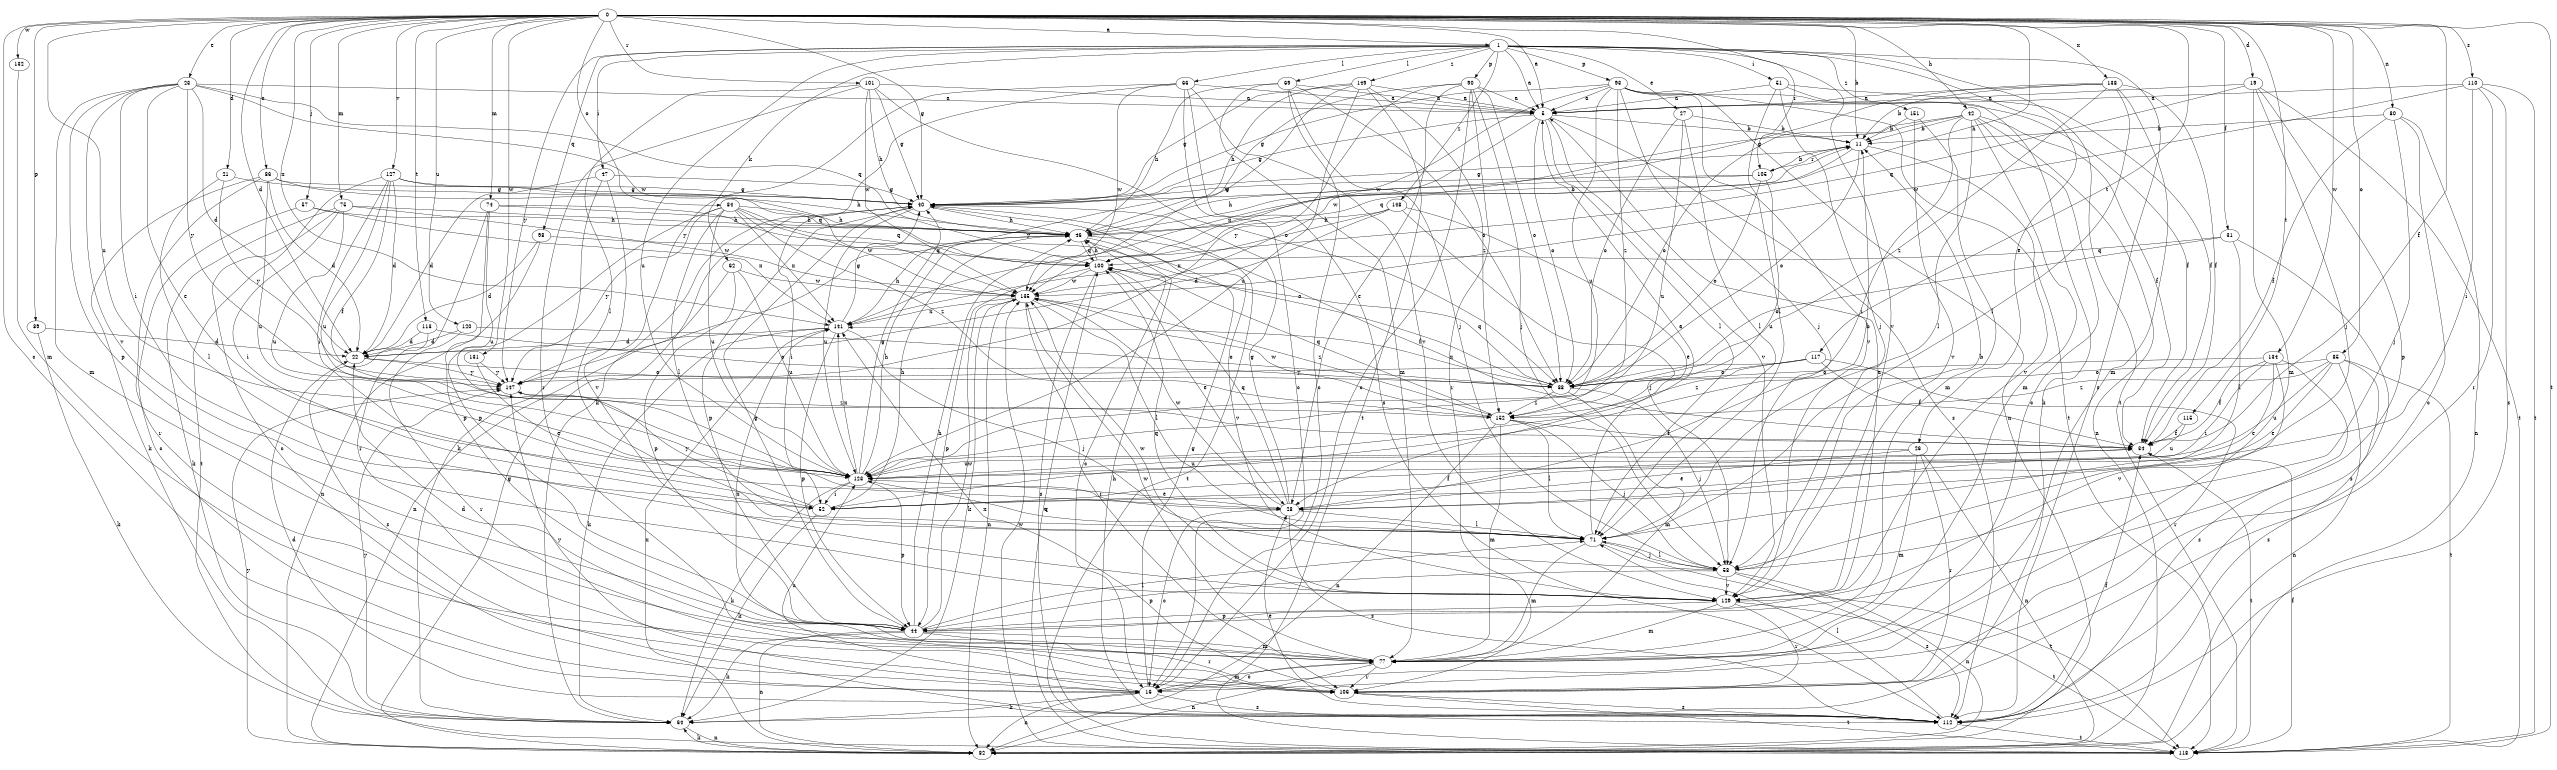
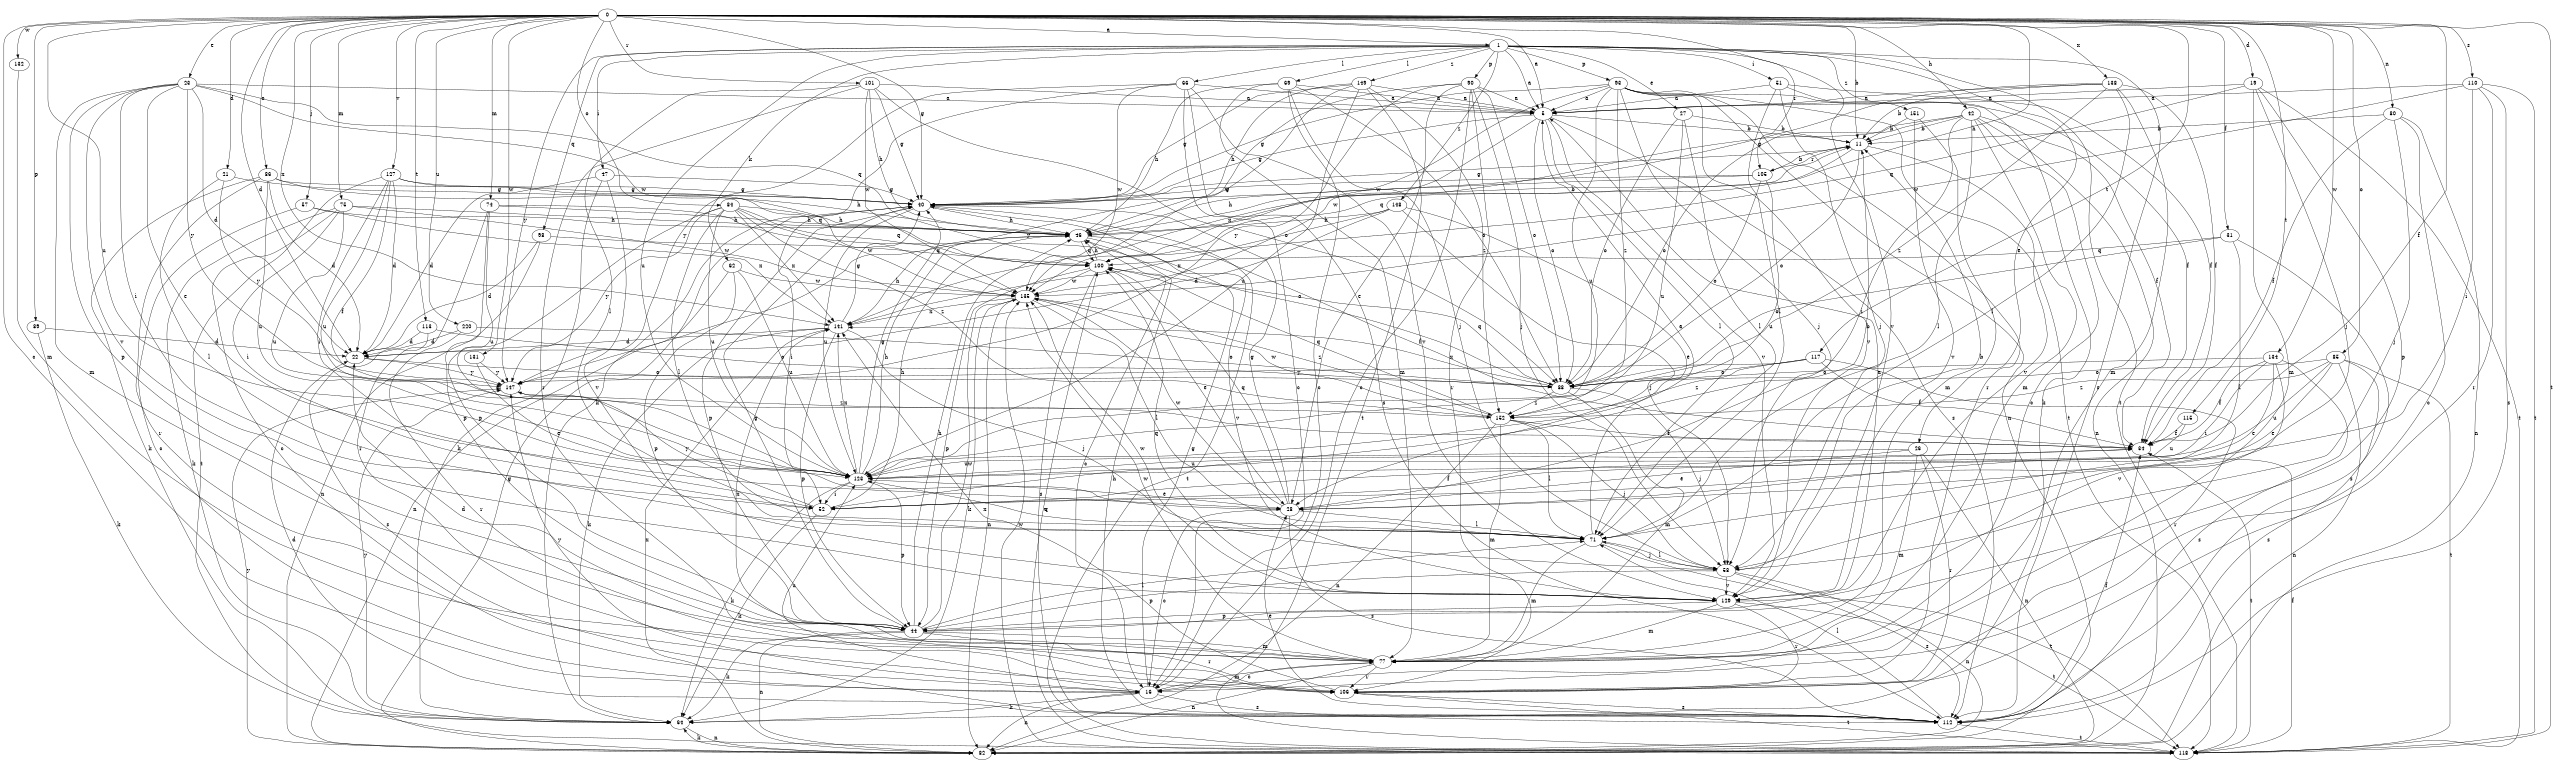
node "120": label "120" -> "220"
edge "135" -> "106": now "93" -> "106"
